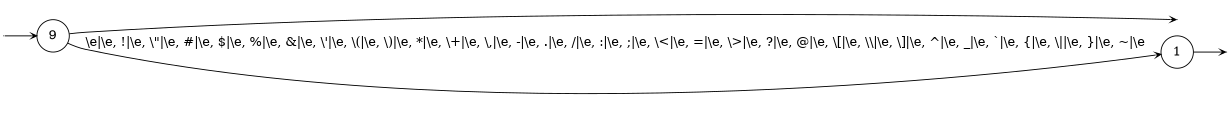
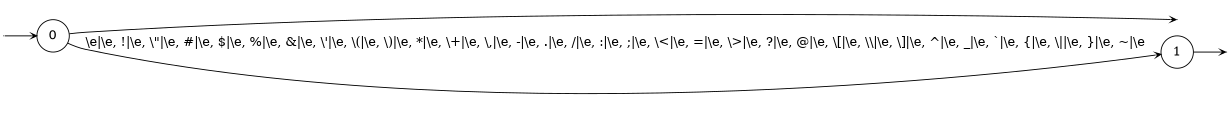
node "9": label "9" -> "0"
